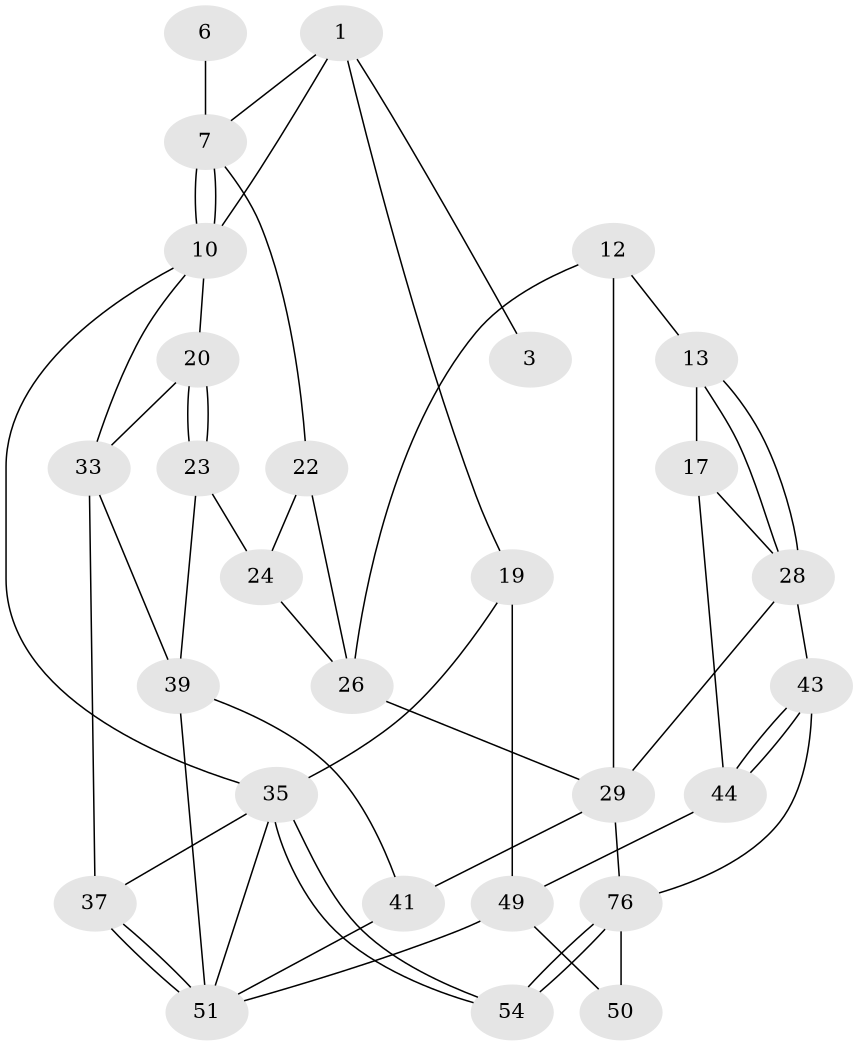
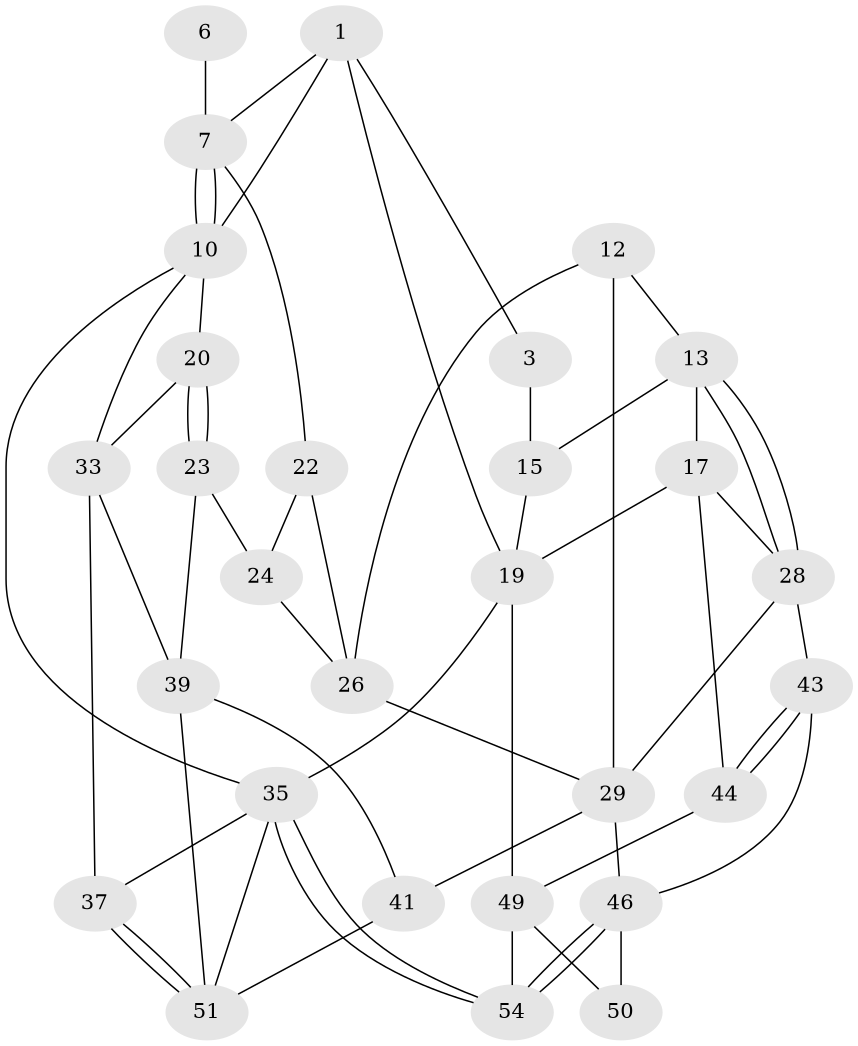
node "15": added
edge "17" -- "19": added
node "76": label "76" -> "46"
edge "49" -- "51": now "49" -- "54"
